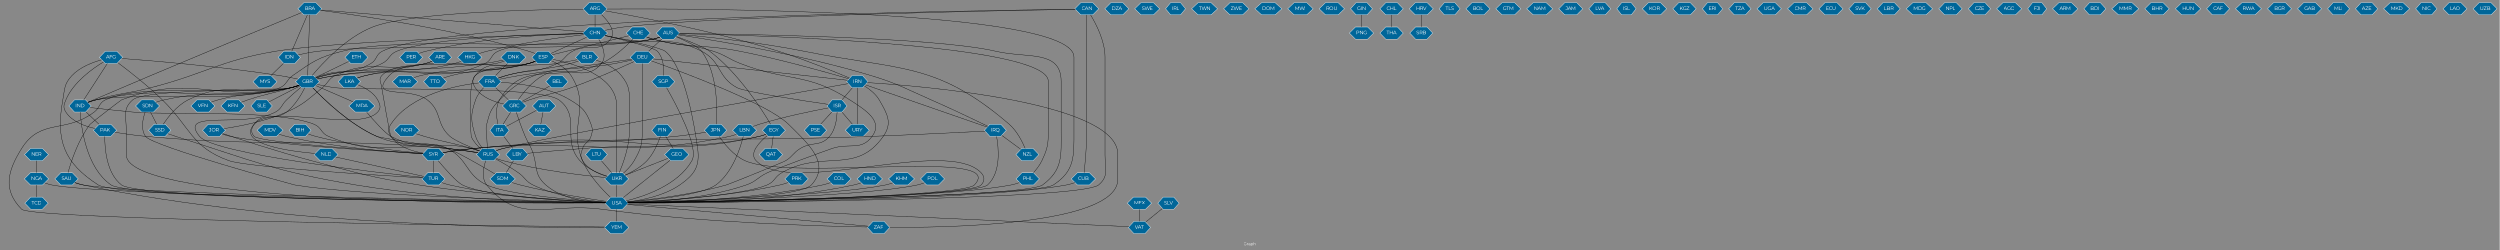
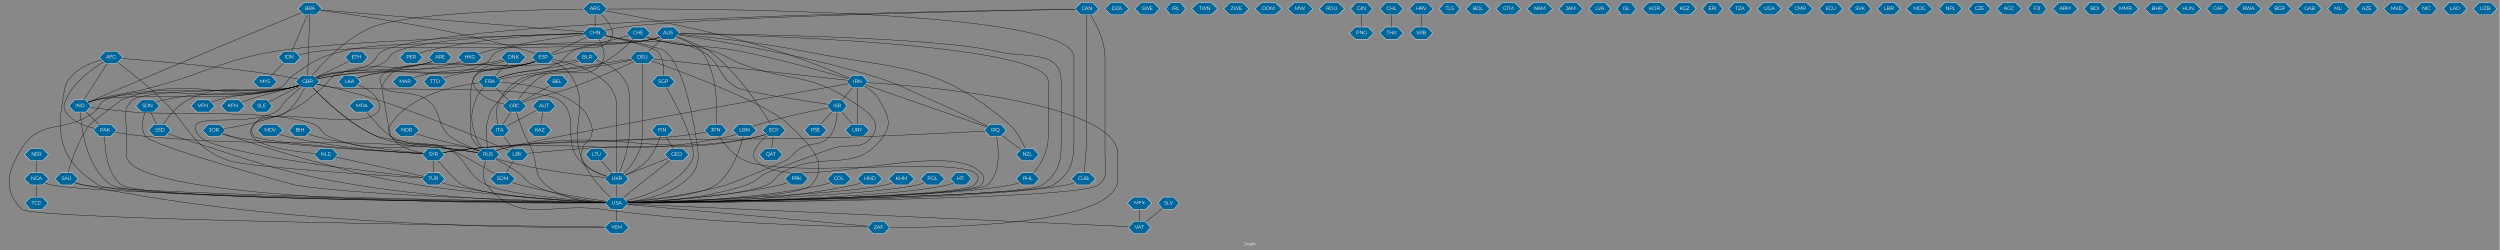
edge "GBR" -- "MDA": now "GBR" -- "LBY"
node "HTI": added
